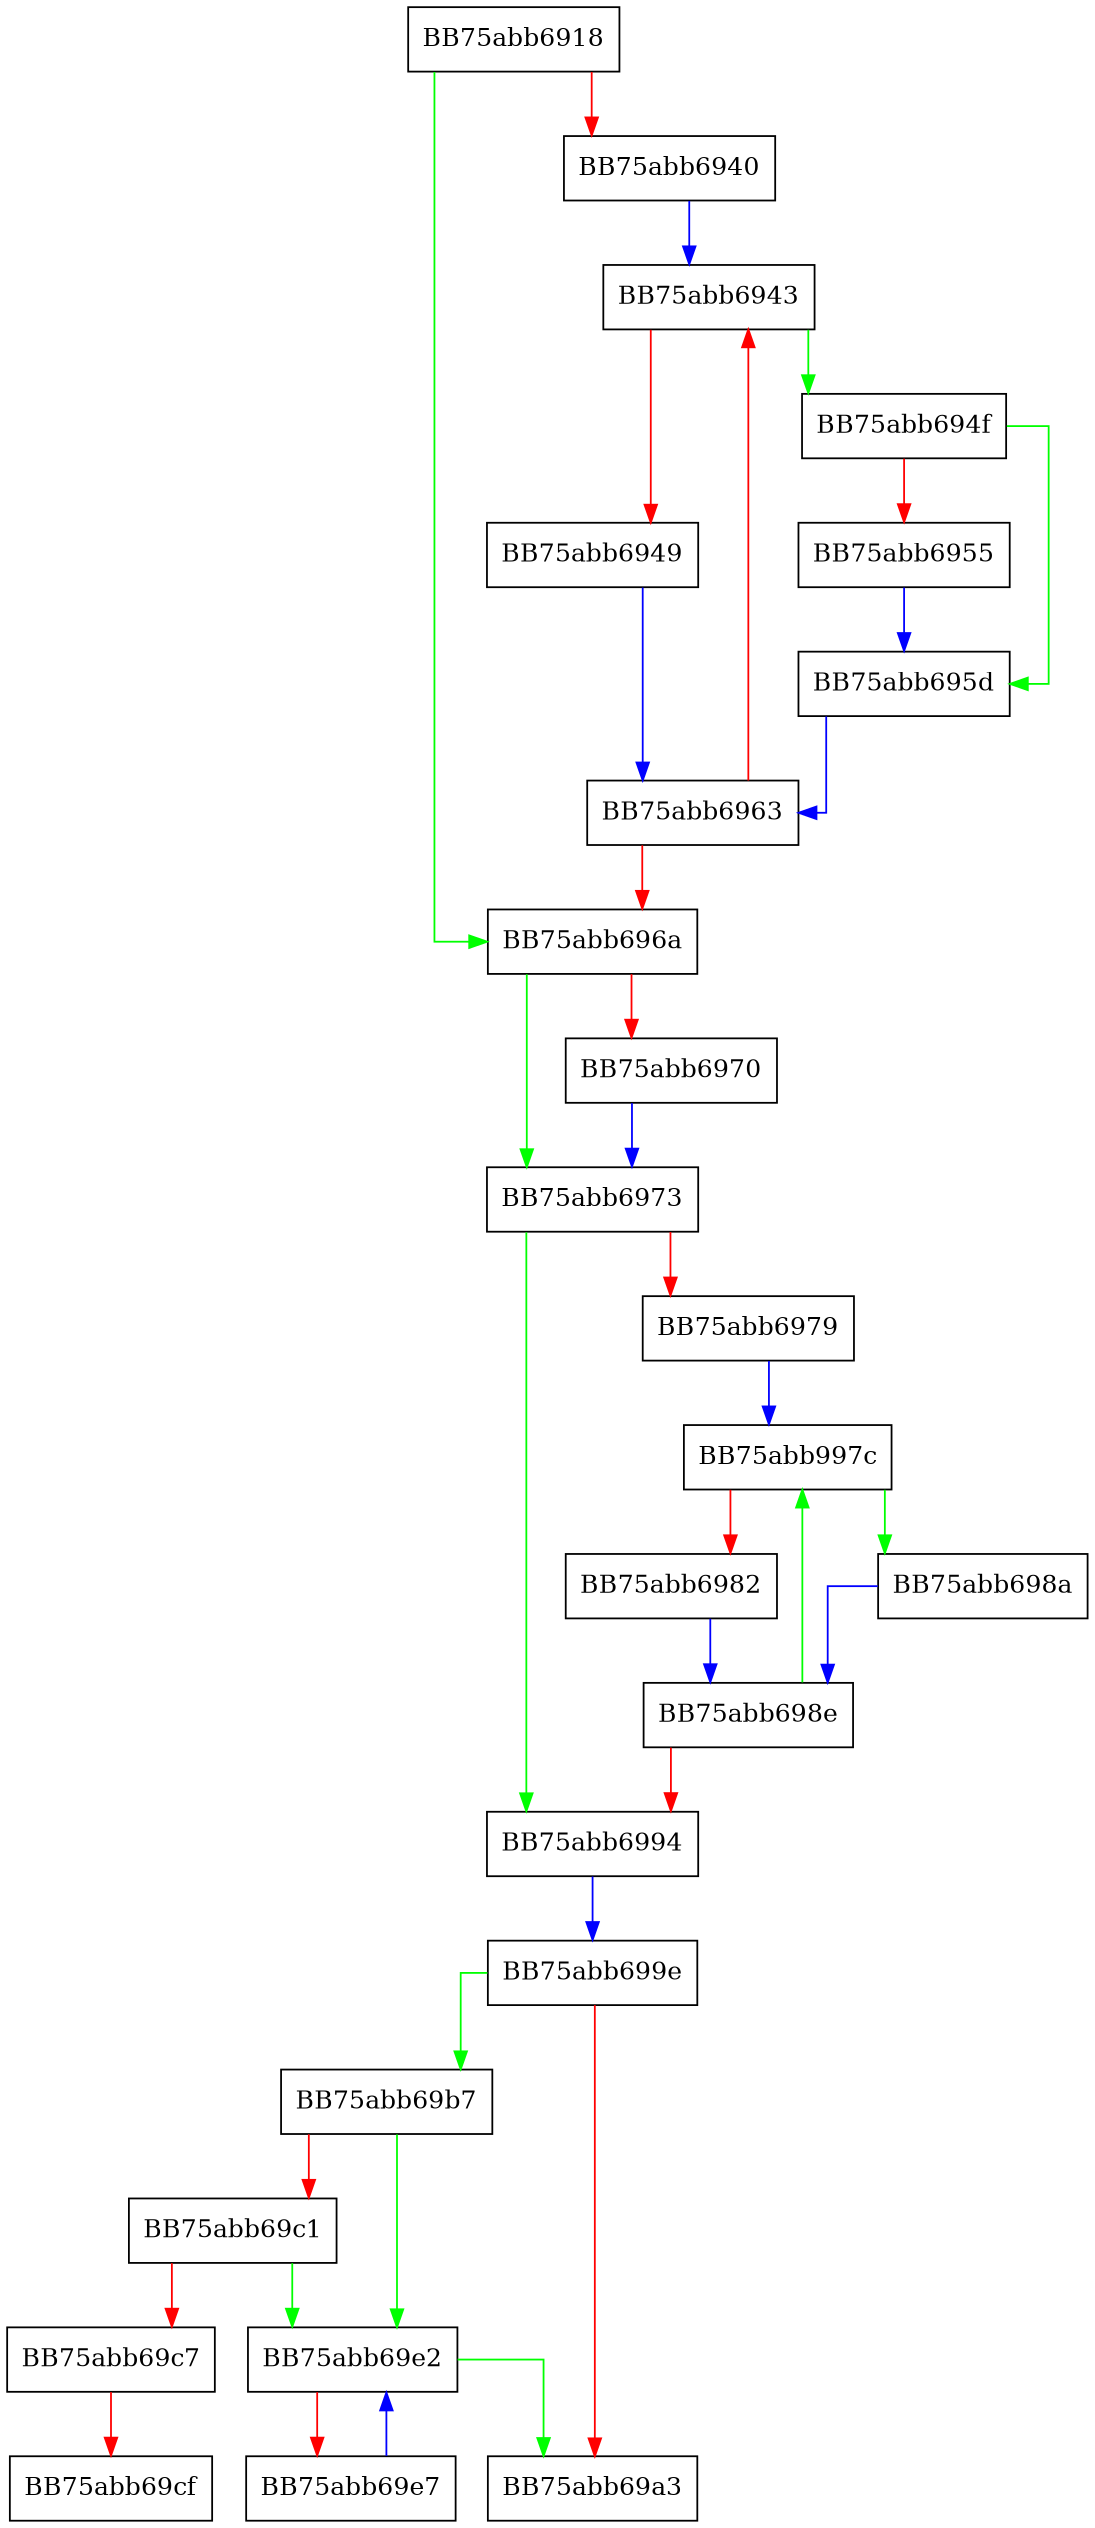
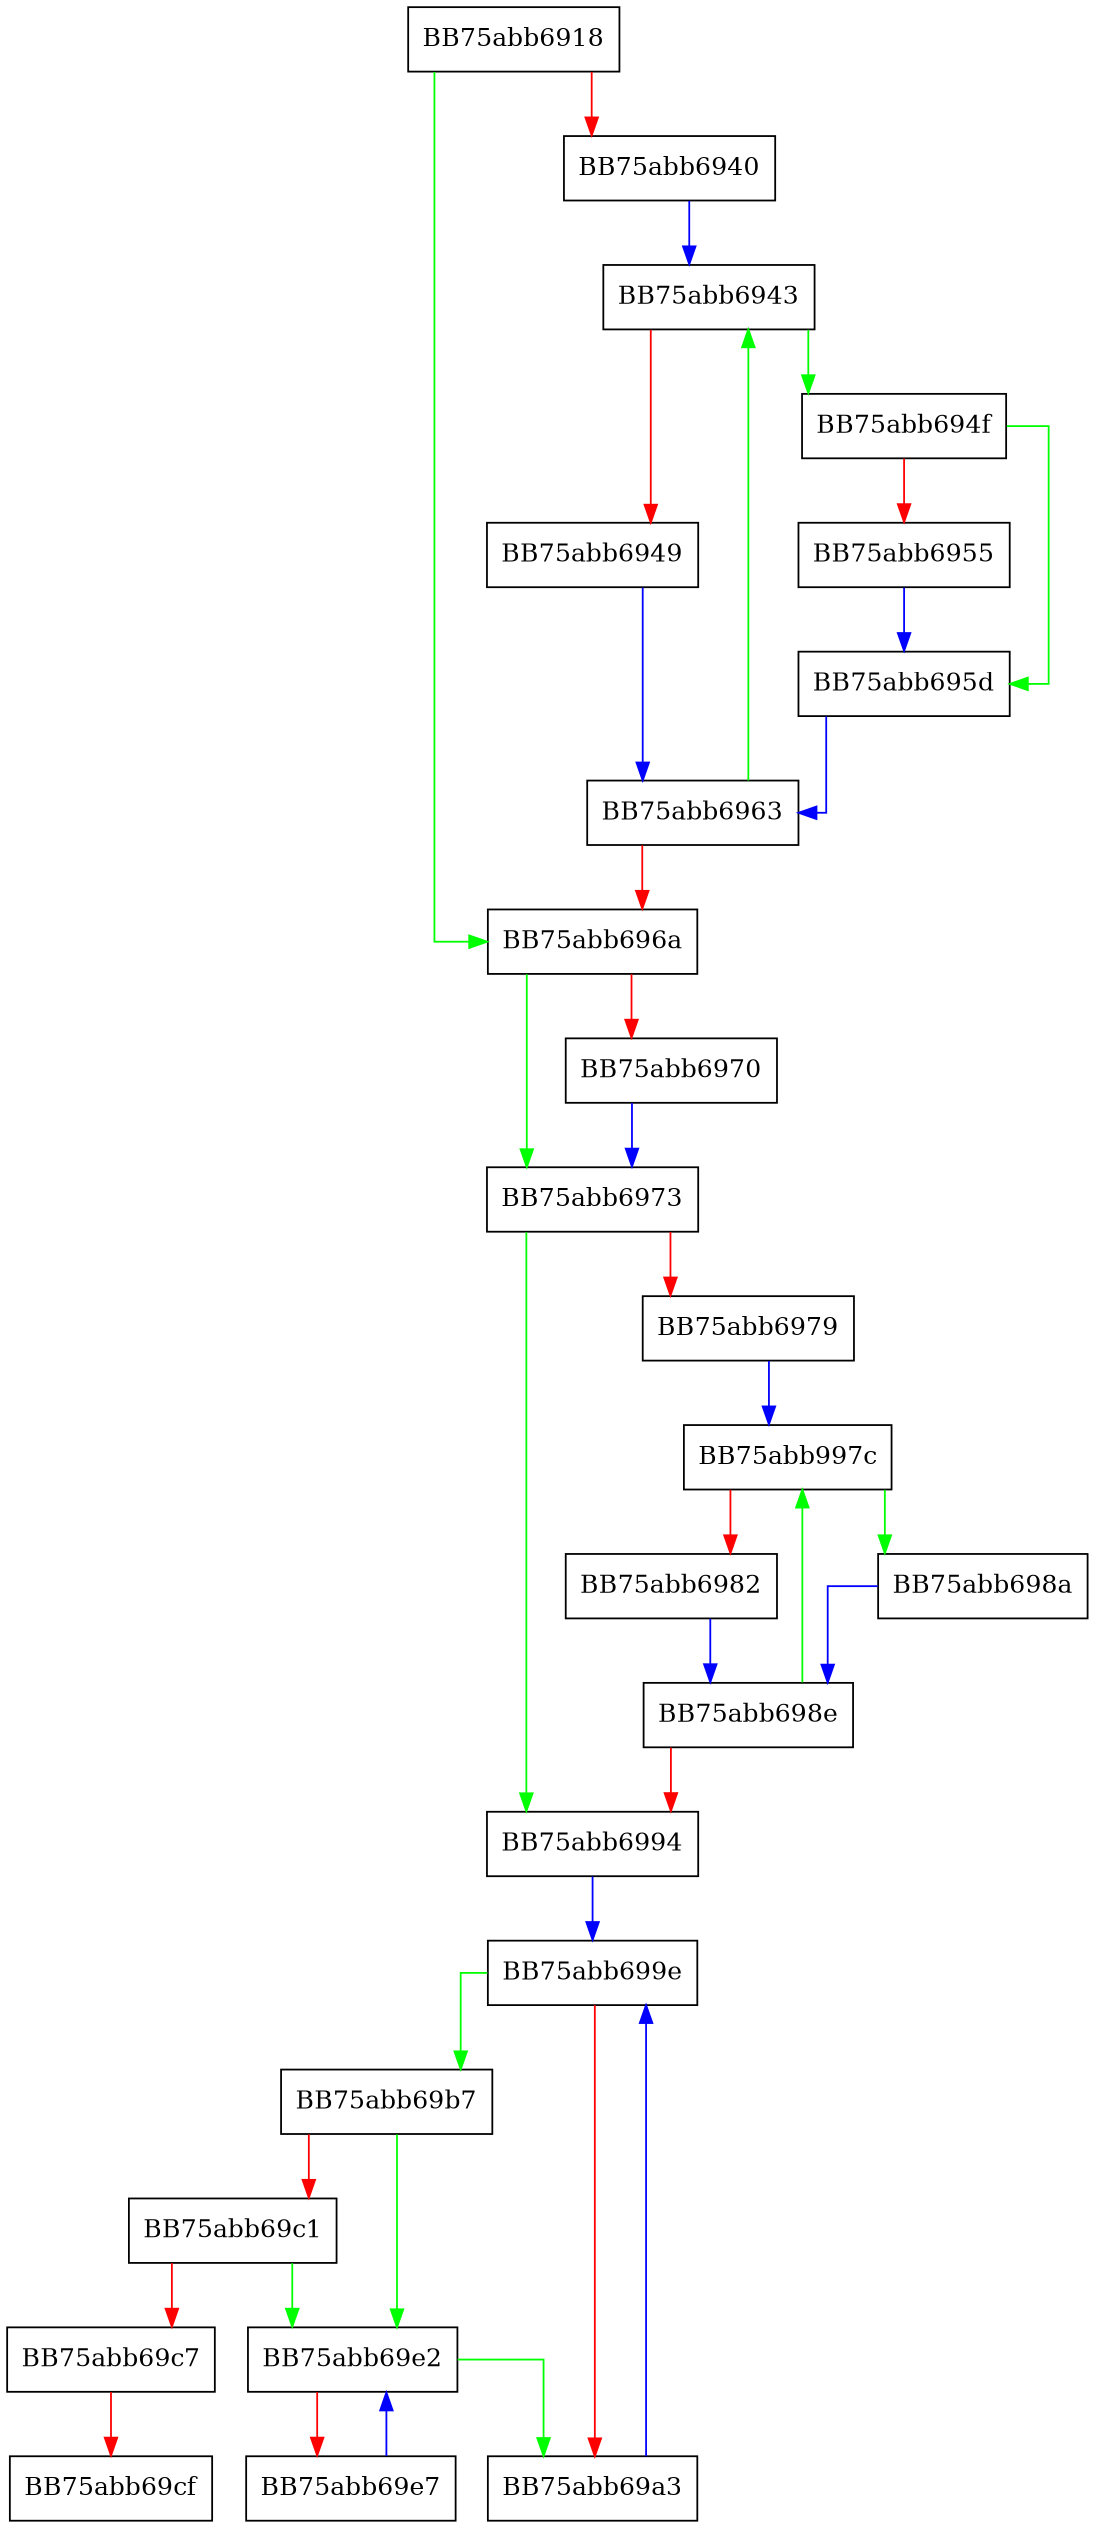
edge "BB75abb6963" -> "BB75abb6943": color red -> green
edge "BB75abb69a3" -> "BB75abb699e": added
